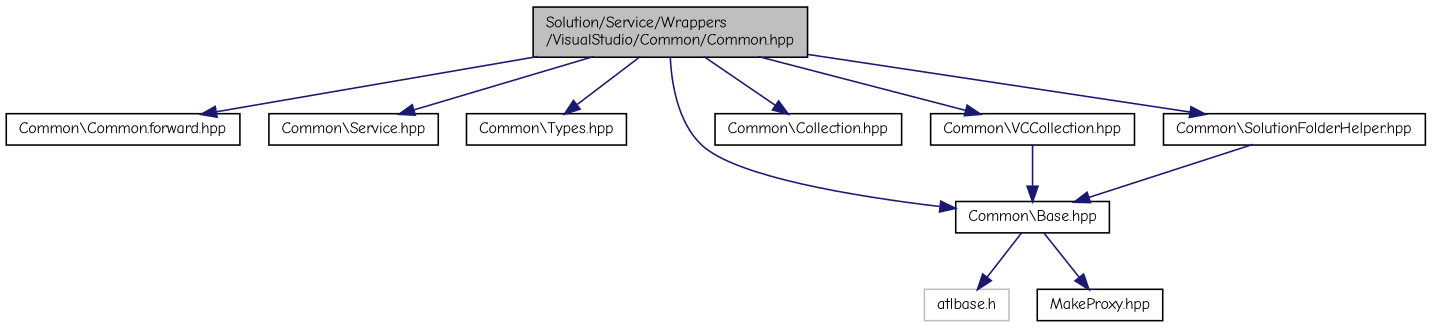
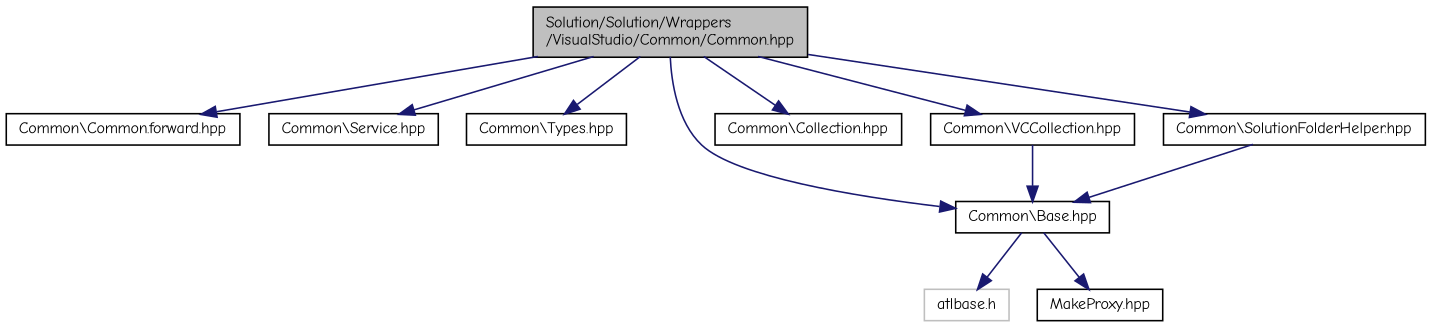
node "Solution/Service/Wrappers /VisualStudio/Common/Common.hpp": label "Solution/Service/Wrappers /VisualStudio/Common/Common.hpp" -> "Solution/Solution/Wrappers /VisualStudio/Common/Common.hpp"
